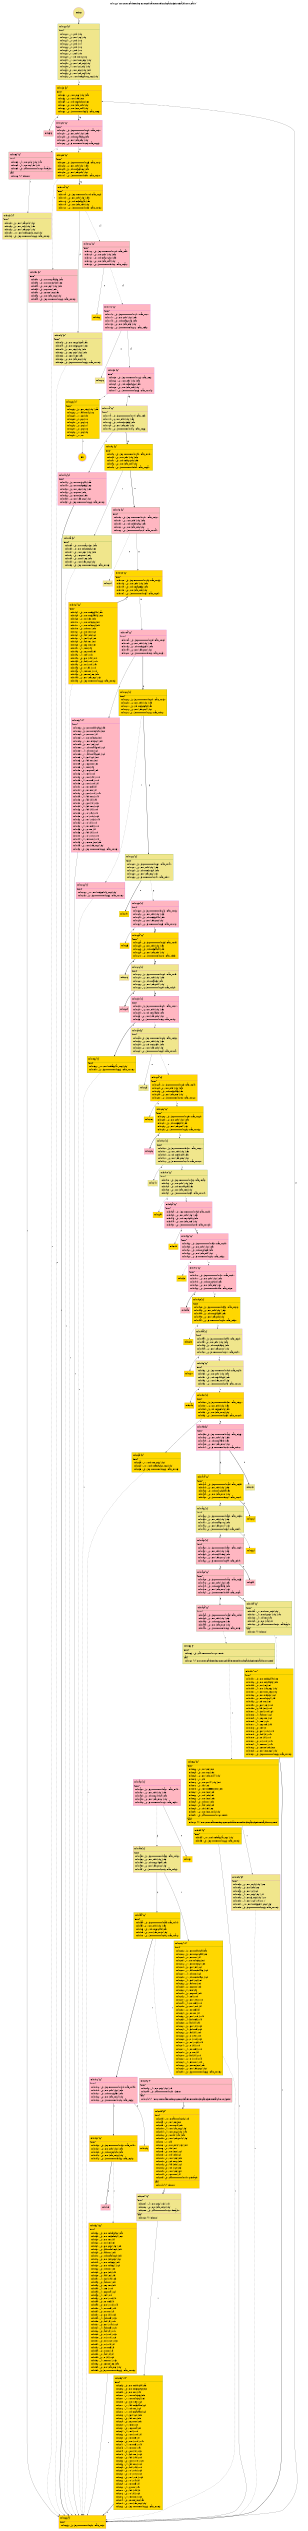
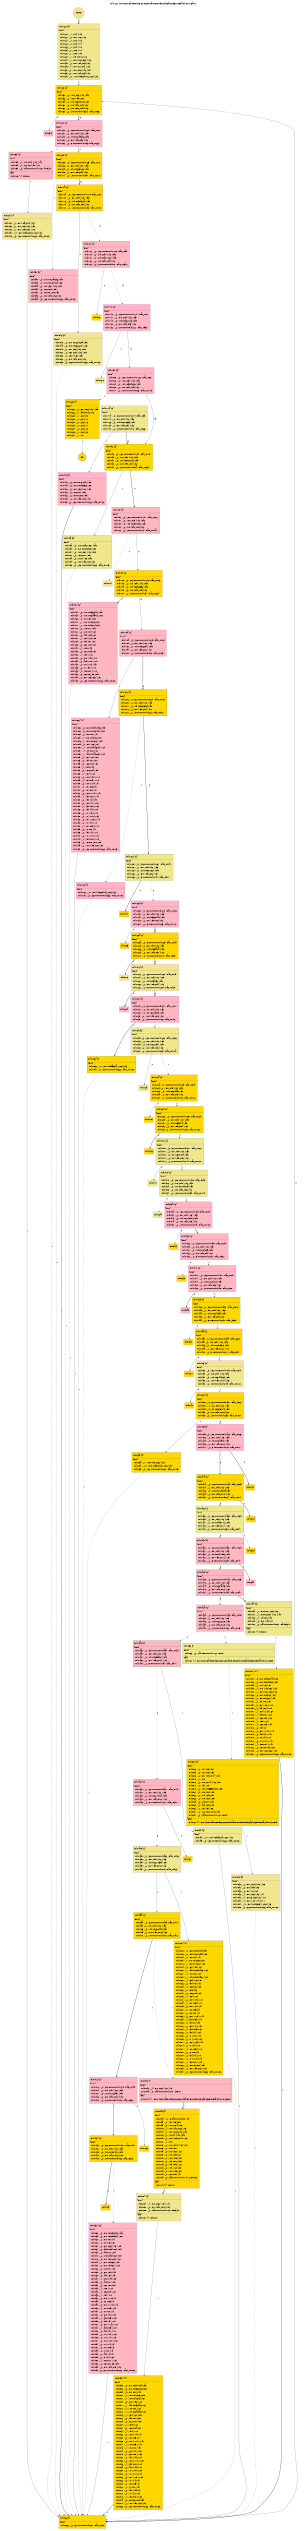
edge "0x40175e [28]" -> "0x40177a [28]": now "0x40175e [28]" -> "0x401796 [28]"
edge "0x401d64 [86]" -> "0x4017ce [28]": reversed
node "0x401d64 [86]": fillcolor gold -> lightpink
node "0x4026d8": fillcolor lightpink -> gold
node "0x402699": fillcolor gold -> khaki
node "0x4019aa [28]": fillcolor khaki -> gold
node "0x4021f2": fillcolor khaki -> gold
node "0x401aa6 [28]": added
node "0x401ff4 [15]": fillcolor gold -> khaki
node "0x401b4e": fillcolor lightpink -> gold
node "0x401f56 [158]": fillcolor gold -> lightpink
